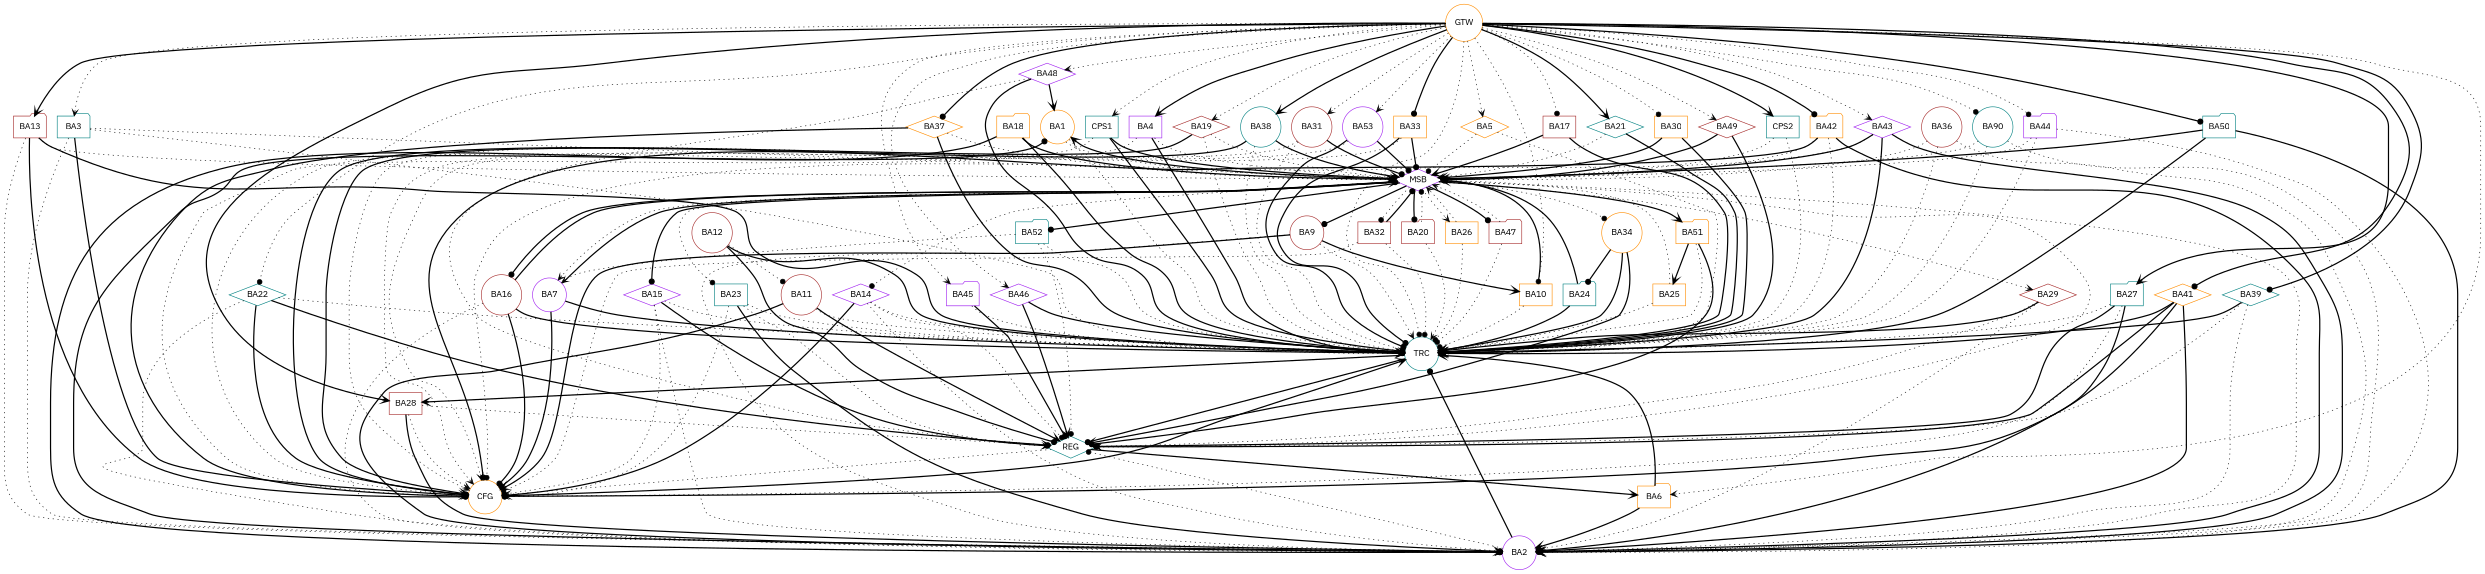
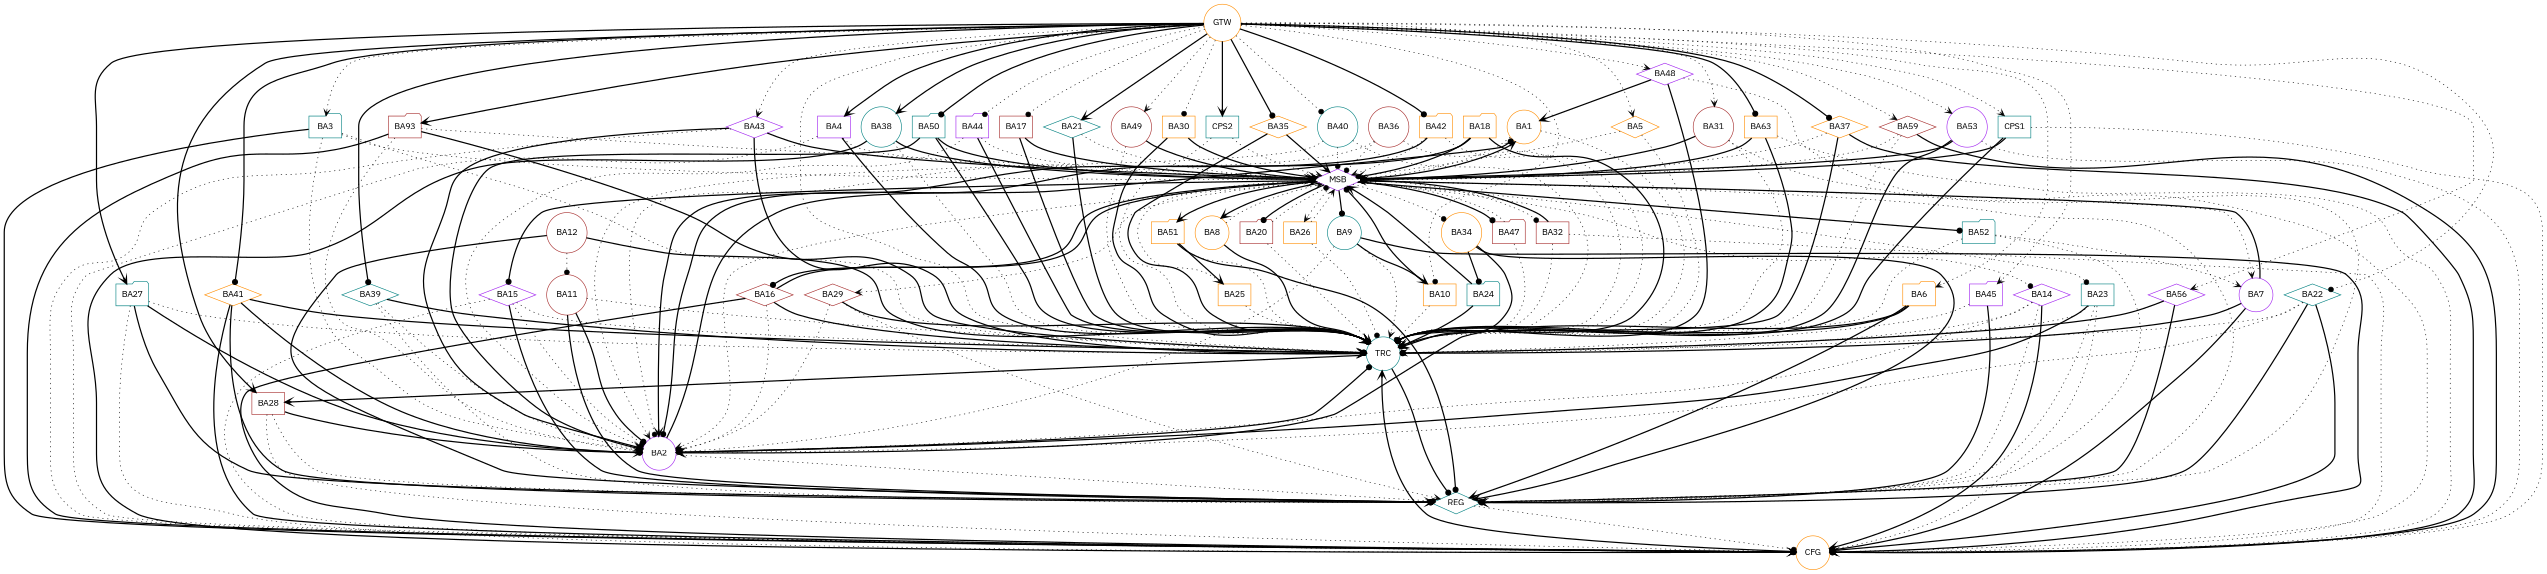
node "BA13": label "BA13" -> "BA93"
node "BA19": label "BA19" -> "BA59"
node "BA35": added
node "BA33": label "BA33" -> "BA63"
node "BA49": shape diamond -> circle
node "BA90": label "BA90" -> "BA40"
edge "BA42" -> "CFG": removed
edge "BA38" -> "CFG": arrowhead vee -> dot
node "BA8": added
node "BA9": color brown -> teal
node "BA16": shape circle -> diamond
node "BA46": label "BA46" -> "BA56"
edge "BA49" -> "TRC": style bold -> dotted
edge "BA44" -> "TRC": style dotted -> bold
edge "REG" -> "BA6": reversed
